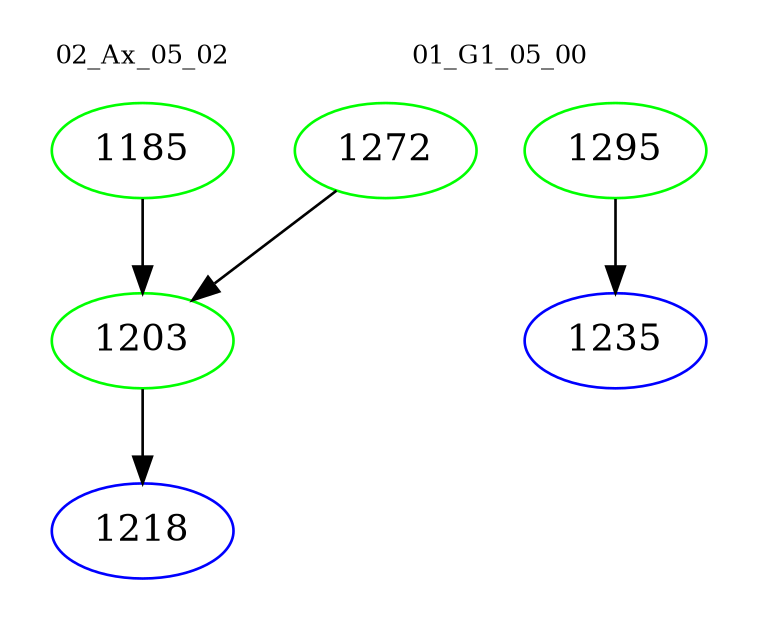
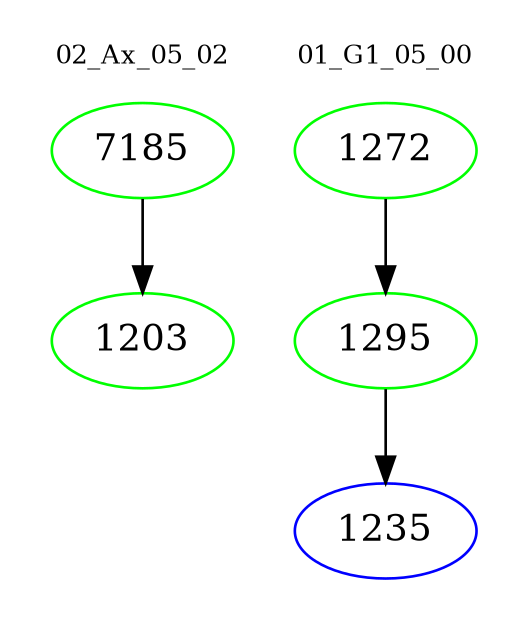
node "1185": label "1185" -> "7185"
edge "1272" -> "1203": now "1272" -> "1295"
node "1218": removed
